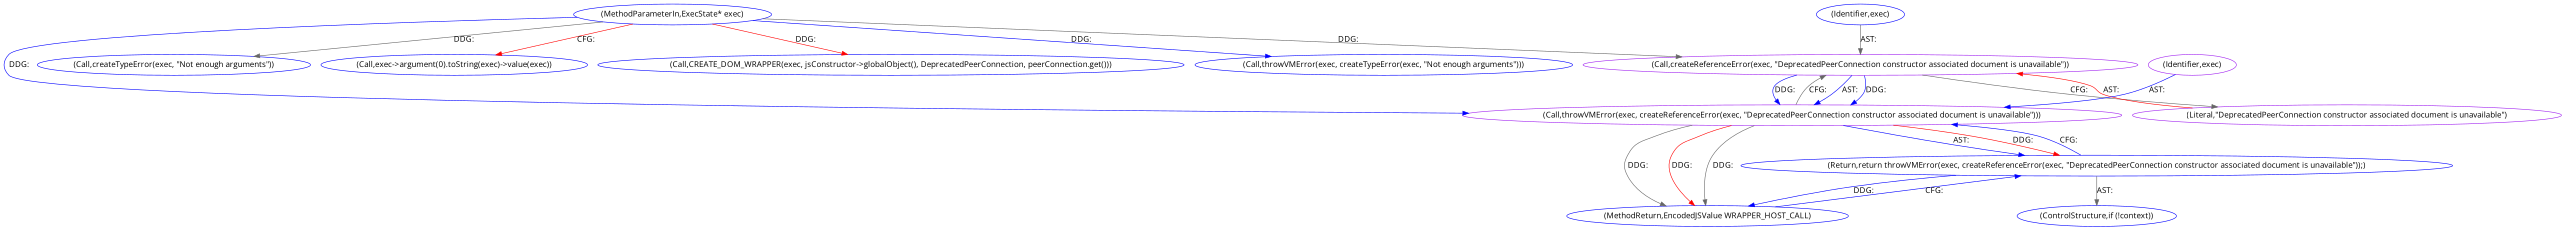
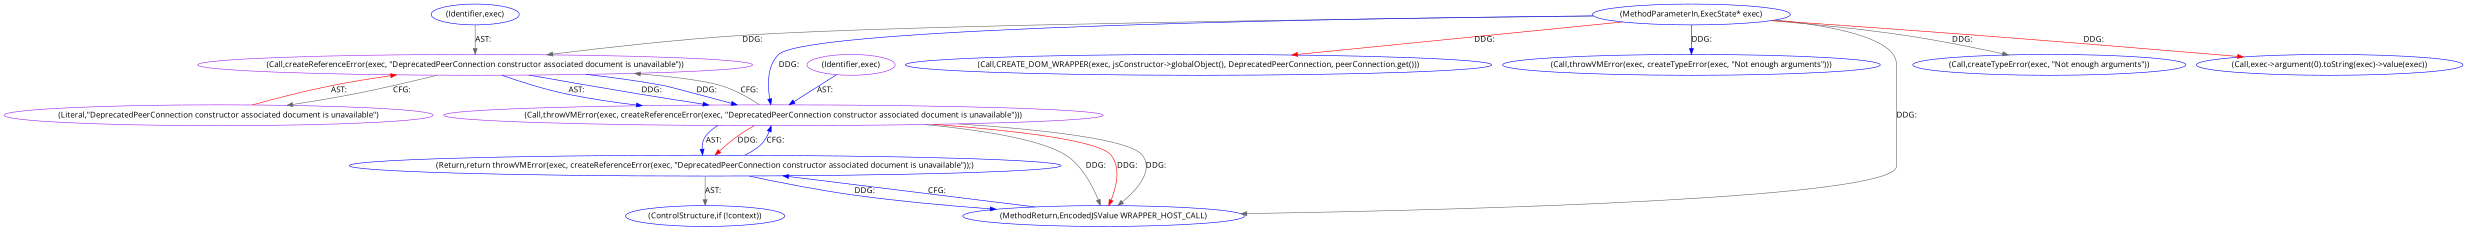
edge "(MethodParameterIn,ExecState* exec)" -> "(Call,exec->argument(0).toString(exec)->value(exec))": label "CFG: " -> "DDG: "
edge "(MethodParameterIn,ExecState* exec)" -> "(MethodReturn,EncodedJSValue WRAPPER_HOST_CALL)": added, label "DDG:"
